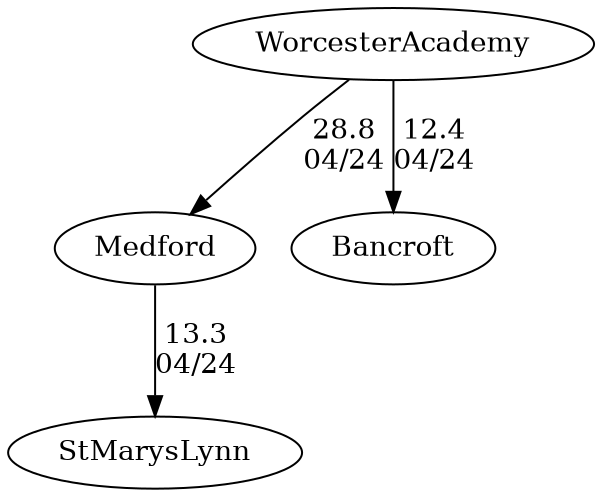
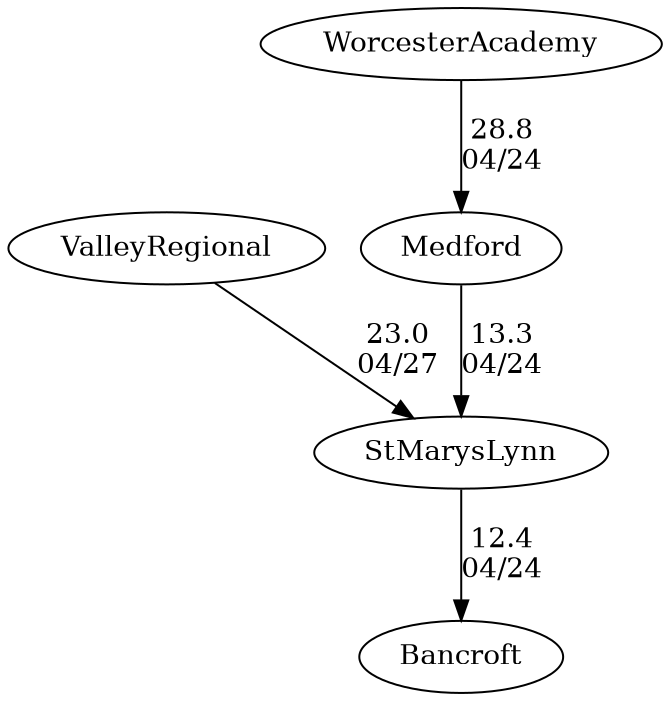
edge "WorcesterAcademy" -> "Bancroft": now "StMarysLynn" -> "Bancroft"
node "ValleyRegional": added
